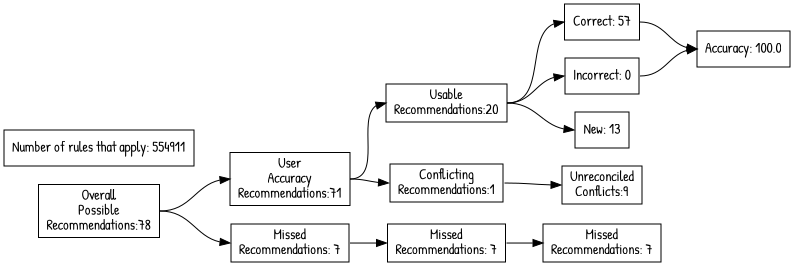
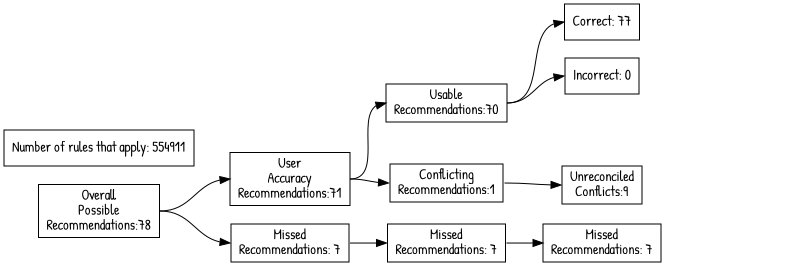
node "Correct: 57": label "Correct: 57" -> "Correct: 77"
node "Accuracy: 100.0": removed
node "Usable Recommendations:20": label "Usable Recommendations:20" -> "Usable Recommendations:70"
node "New: 13": removed
